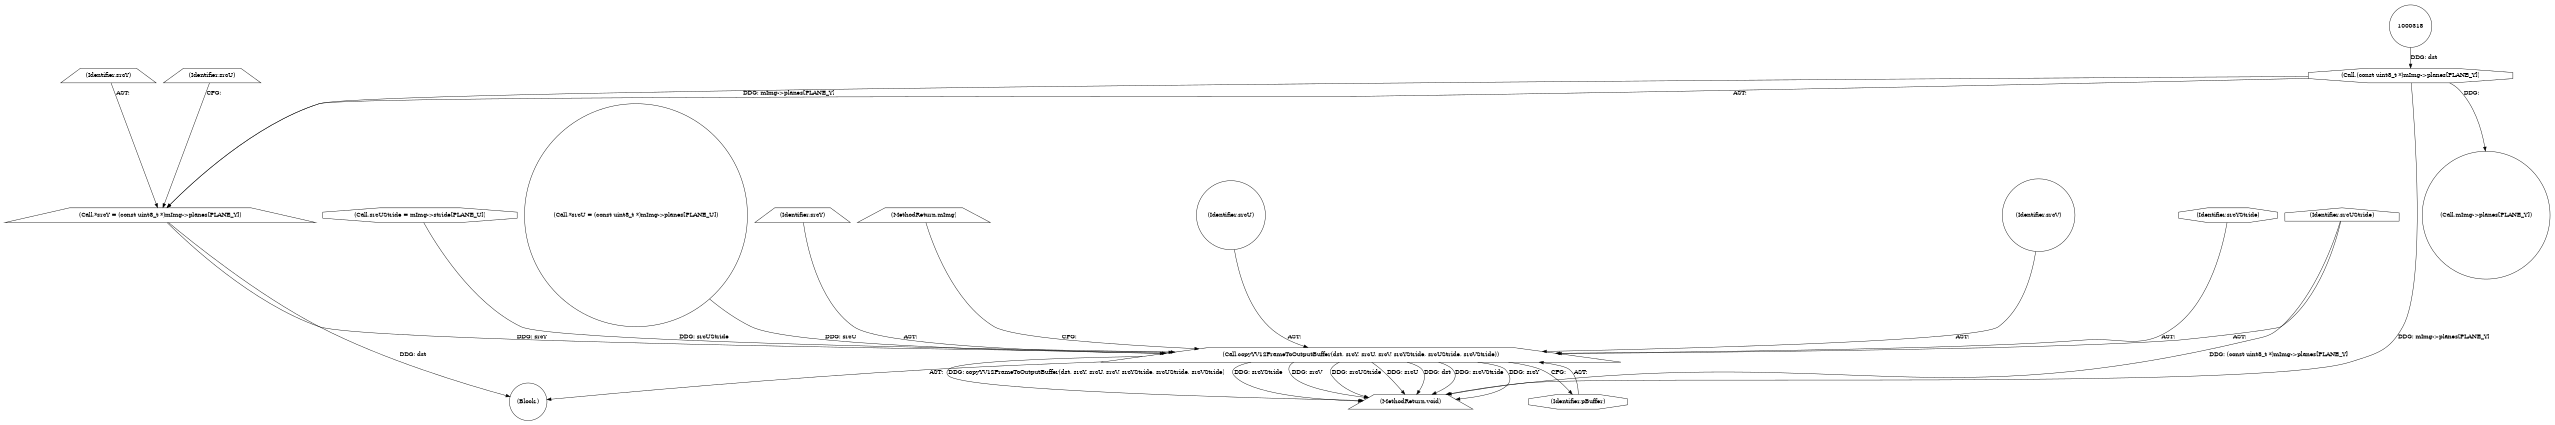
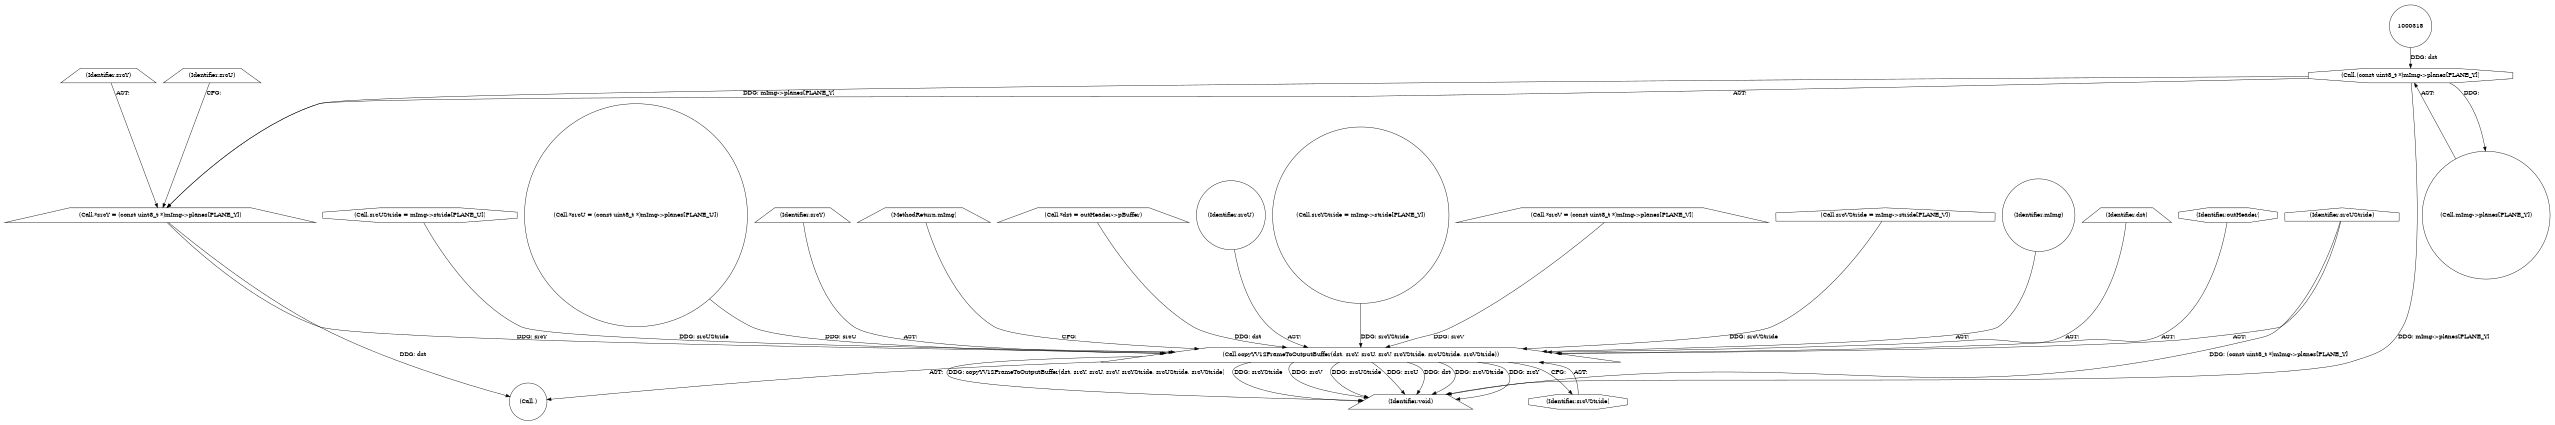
edge "(Call,mImg->planes[PLANE_Y])" -> "(Call,(const uint8_t *)mImg->planes[PLANE_Y])": added, label "AST:"
node "(Call,*dst = outHeader->pBuffer)": added
node "(Call,srcYStride = mImg->stride[PLANE_Y])": added
node "(Call,*srcV = (const uint8_t *)mImg->planes[PLANE_V])": added
node "(Call,srcVStride = mImg->stride[PLANE_V])": added
node "(Identifier,srcV)": label "(Identifier,srcV)" -> "(Identifier,mImg)"
node "(Identifier,dst)": added
node "(Identifier,srcYStride)": label "(Identifier,srcYStride)" -> "(Identifier,outHeader)"
node "(Block,)": label "(Block,)" -> "(Call,)"
node "(MethodReturn,void)": label "(MethodReturn,void)" -> "(Identifier,void)"
node "(Identifier,pBuffer)": label "(Identifier,pBuffer)" -> "(Identifier,srcVStride)"
